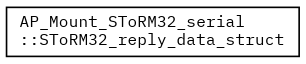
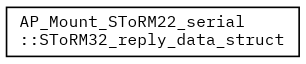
node "AP_Mount_SToRM32_serial ::SToRM32_reply_data_struct": label "AP_Mount_SToRM32_serial ::SToRM32_reply_data_struct" -> "AP_Mount_SToRM22_serial ::SToRM32_reply_data_struct"
